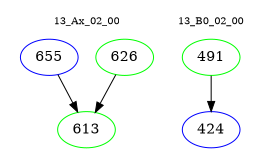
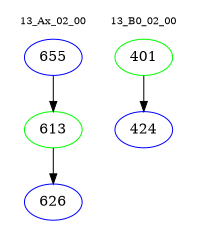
node "626": color green -> blue
node "491": label "491" -> "401"
edge "626" -> "613": reversed
